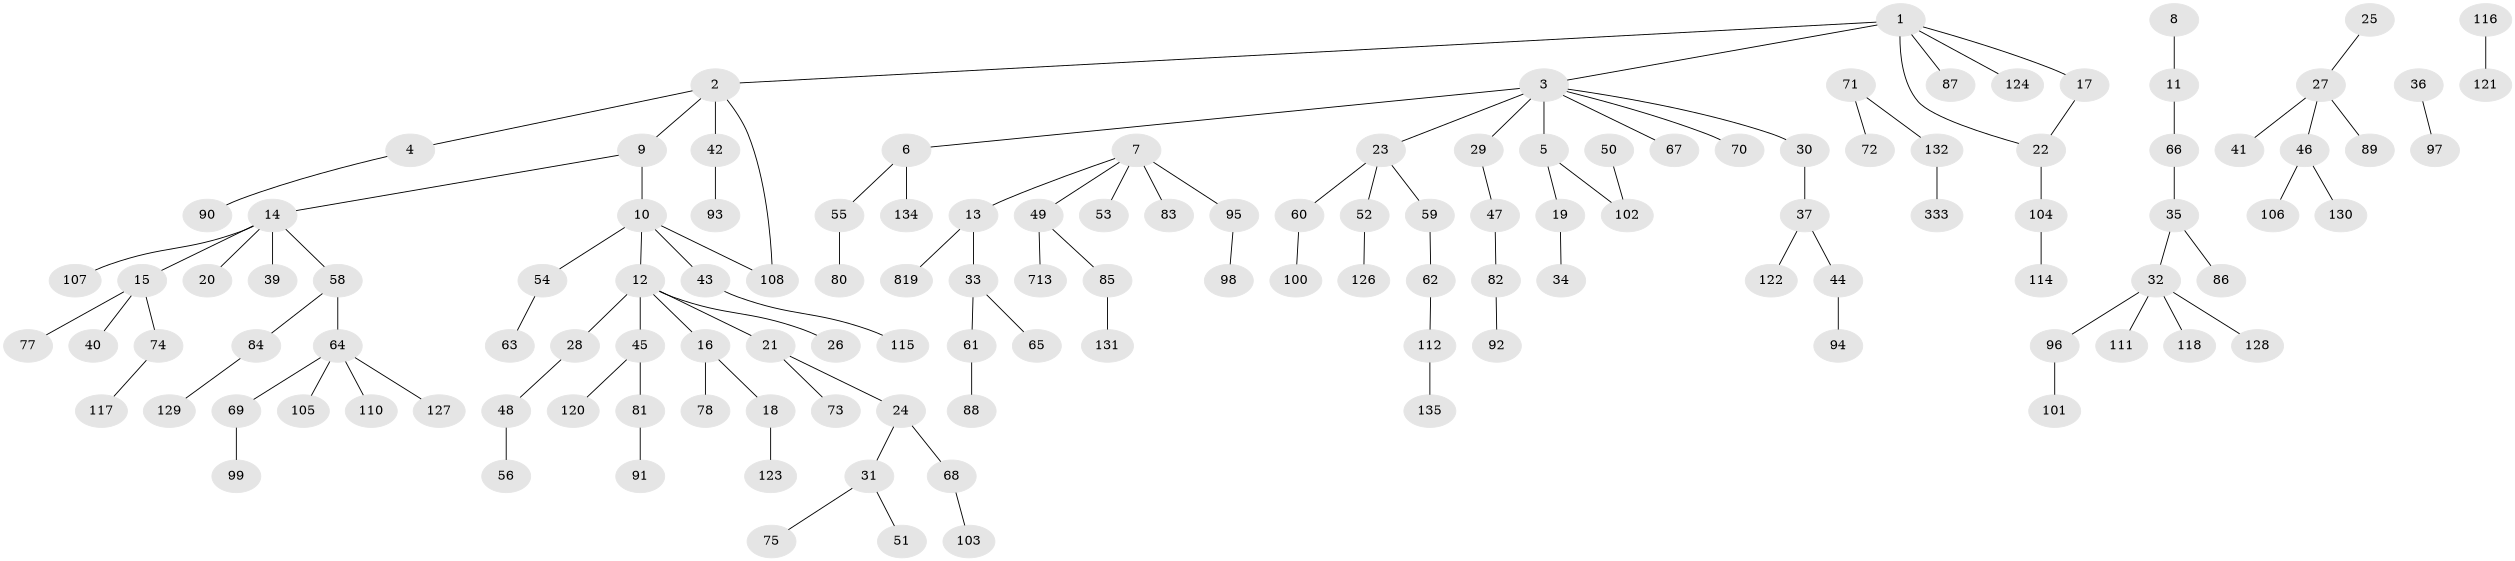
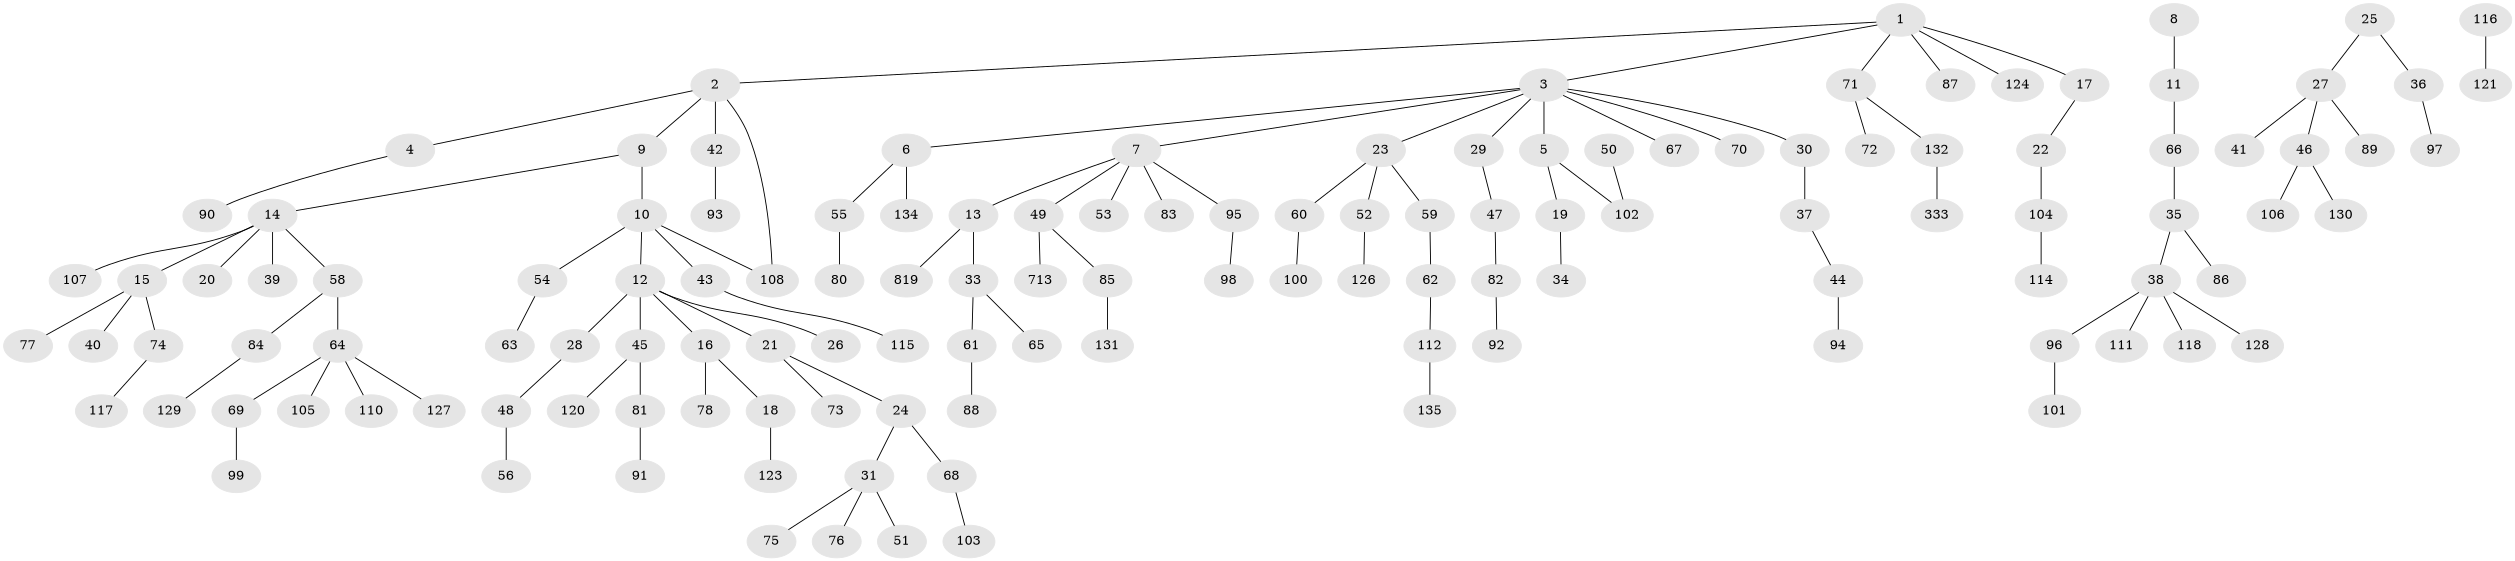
edge "25" -- "36": added
edge "1" -- "22": now "1" -- "71"
edge "3" -- "7": added
node "122": removed
node "32": label "32" -> "38"
node "76": added
